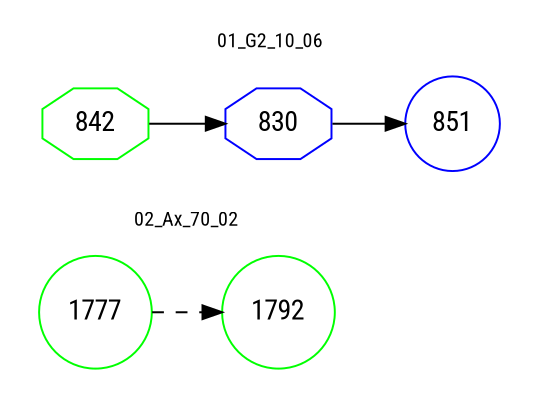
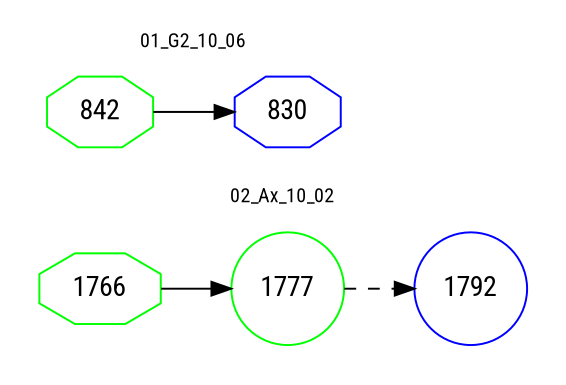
node "851": removed
cluster "02_Ax_70_02": label "02_Ax_70_02" -> "02_Ax_10_02"
node "1766": added
node "1792": color green -> blue
